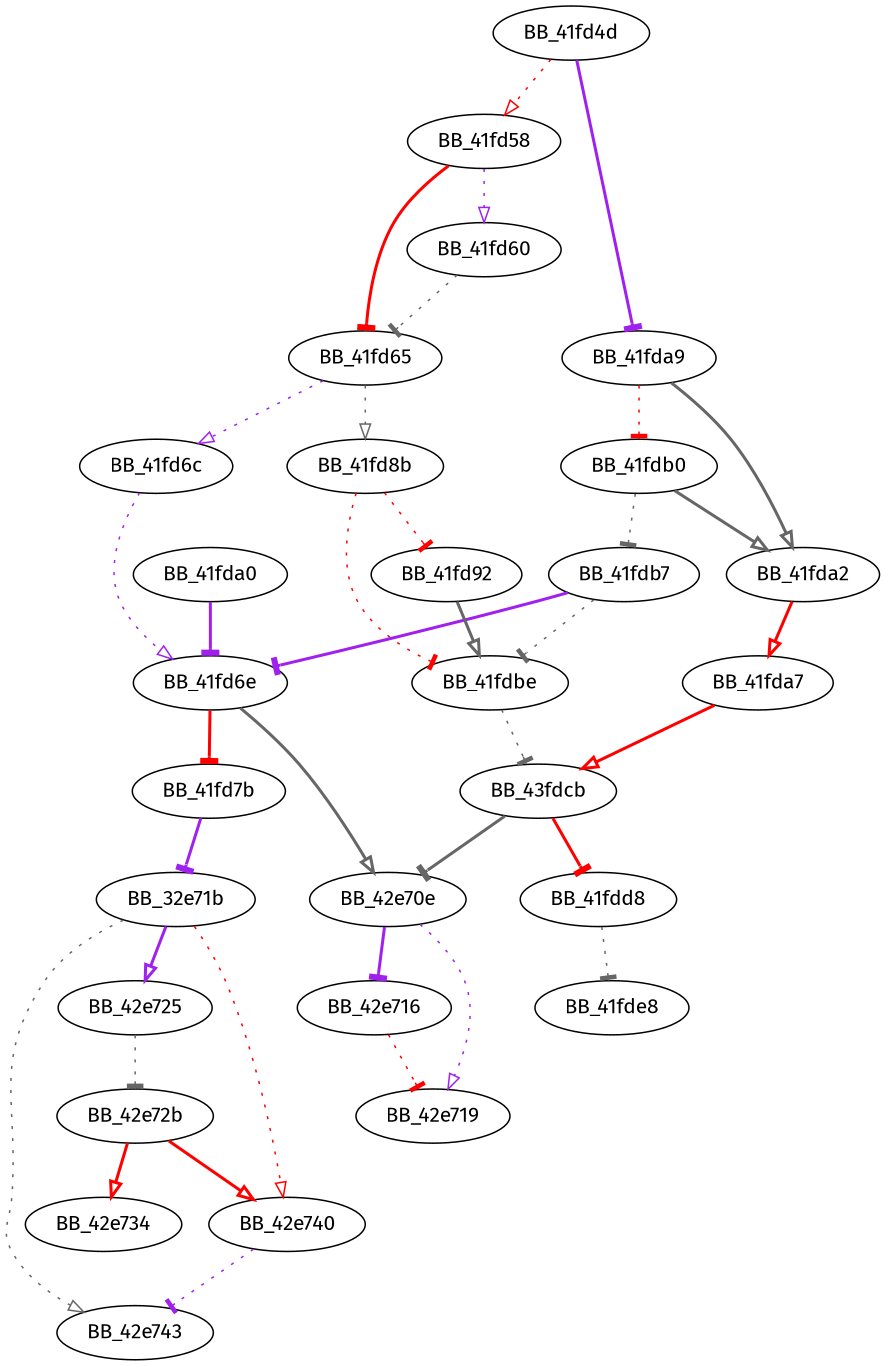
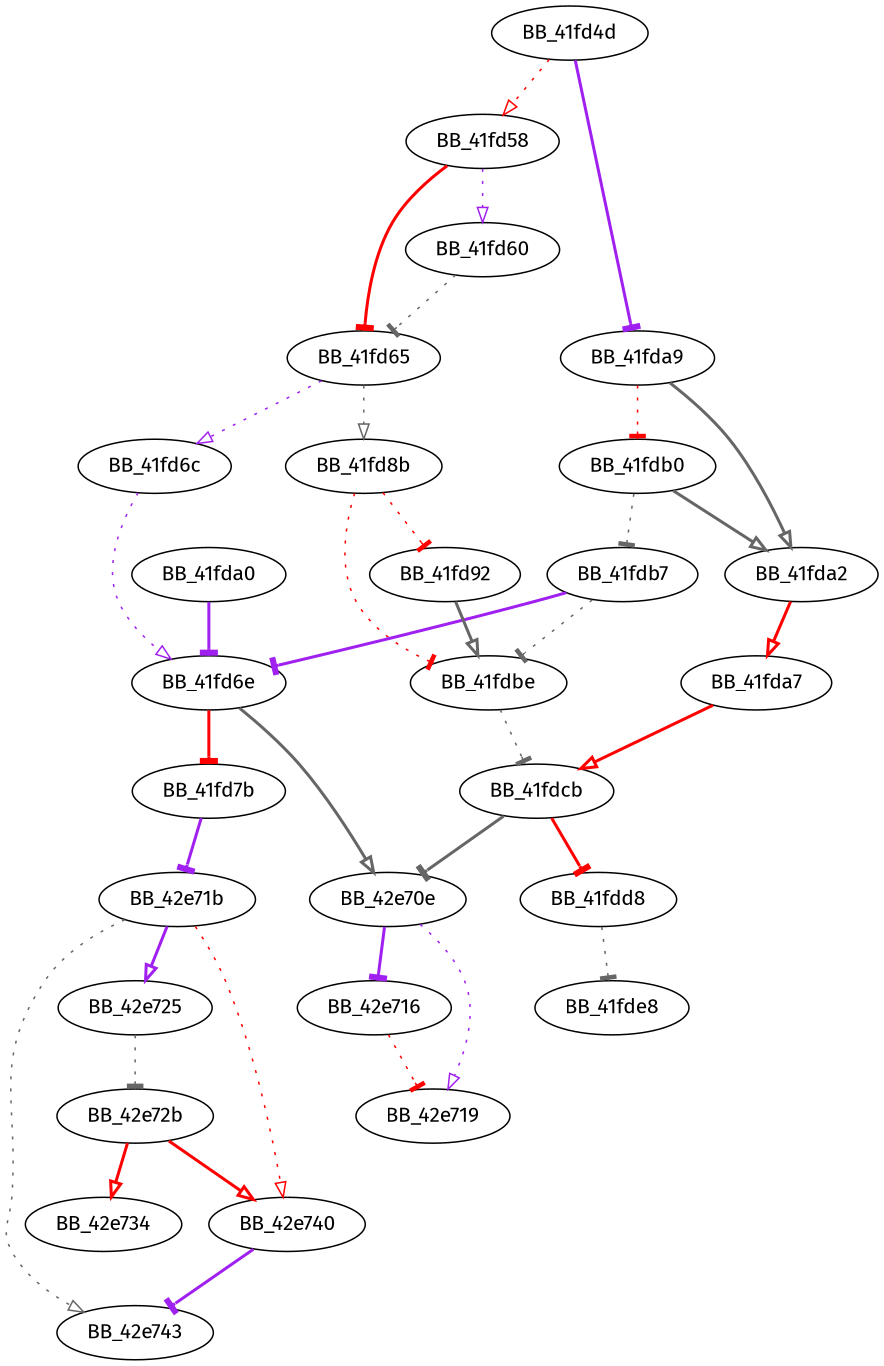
node "BB_43fdcb": label "BB_43fdcb" -> "BB_41fdcb"
node "BB_32e71b": label "BB_32e71b" -> "BB_42e71b"
edge "BB_42e740" -> "BB_42e743": style dotted -> bold
